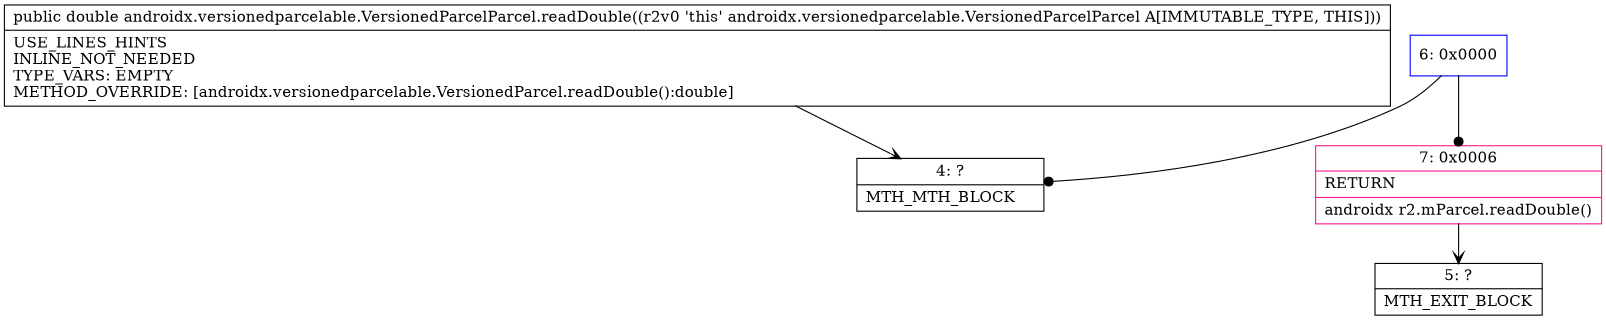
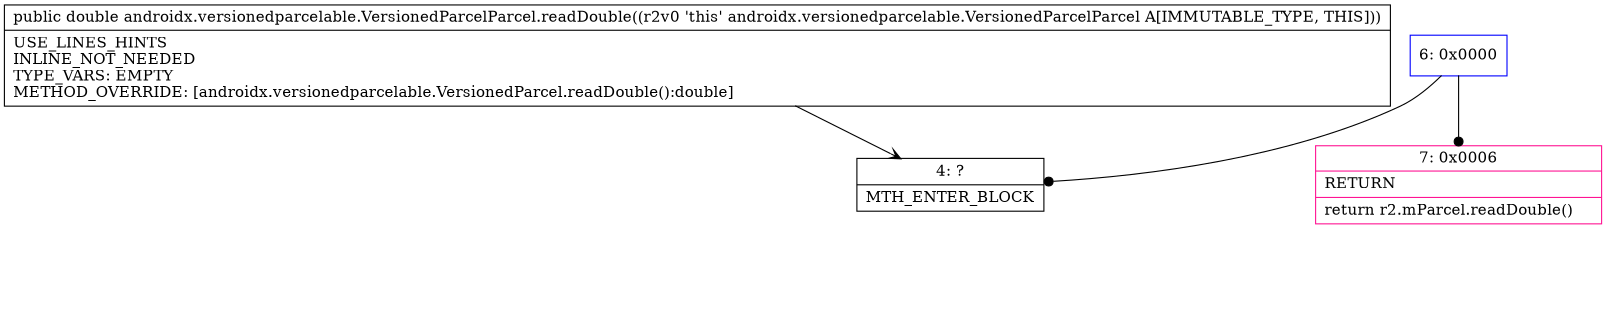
node "4: ?": text "MTH_MTH_BLOCK" -> "MTH_ENTER_BLOCK"
node "7: 0x0006": text "androidx r2.mParcel.readDouble()" -> "return r2.mParcel.readDouble()"
node "5: ?": removed
